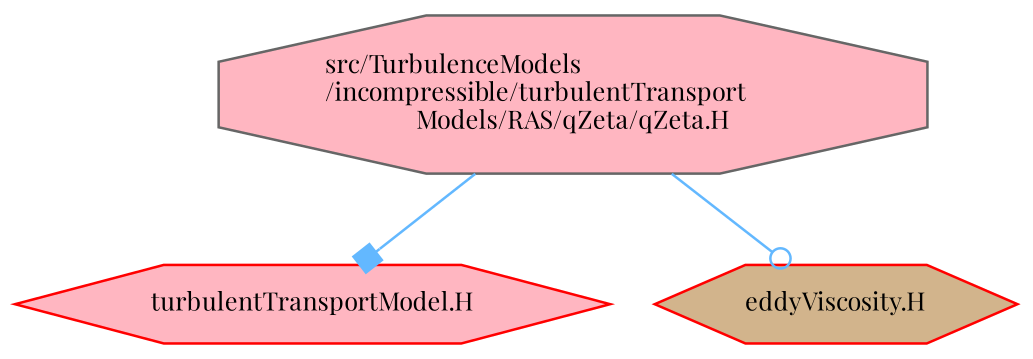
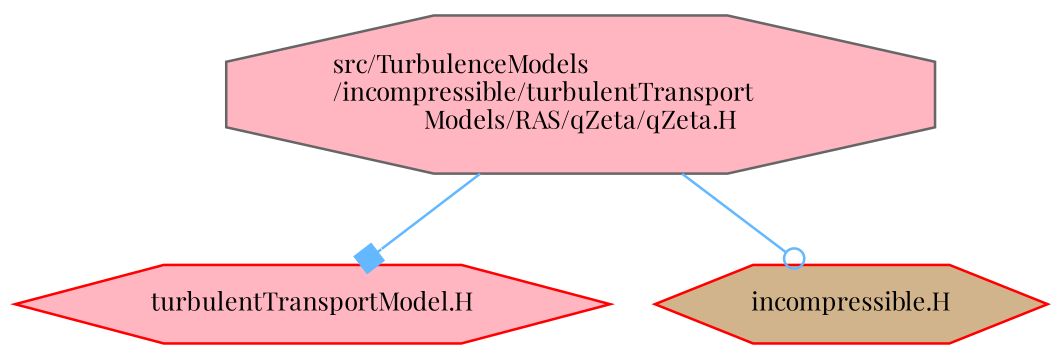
node "eddyViscosity.H": label "eddyViscosity.H" -> "incompressible.H"
